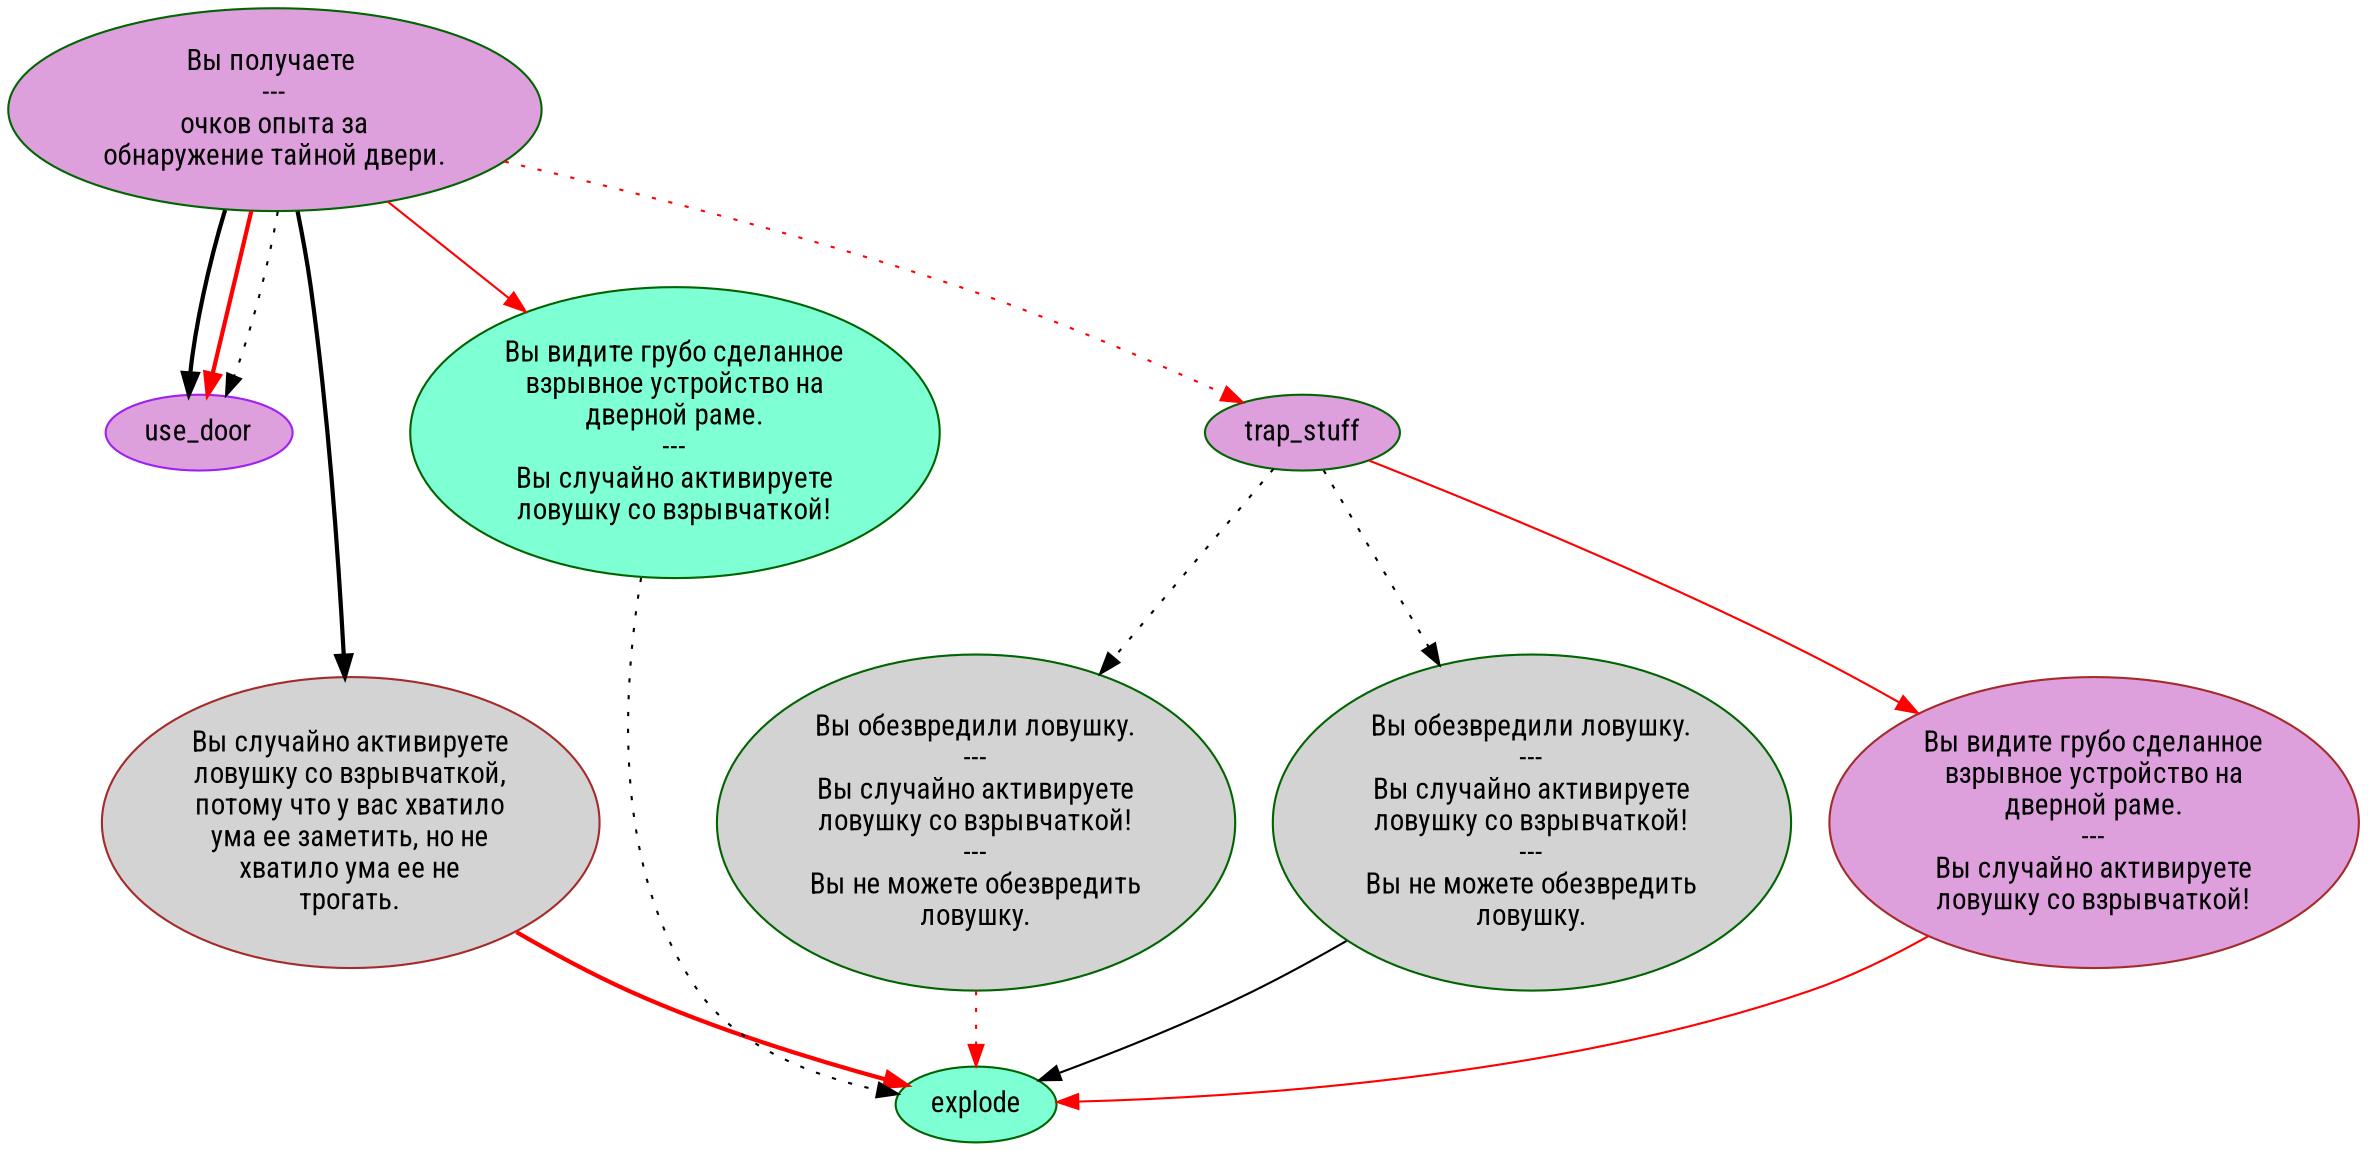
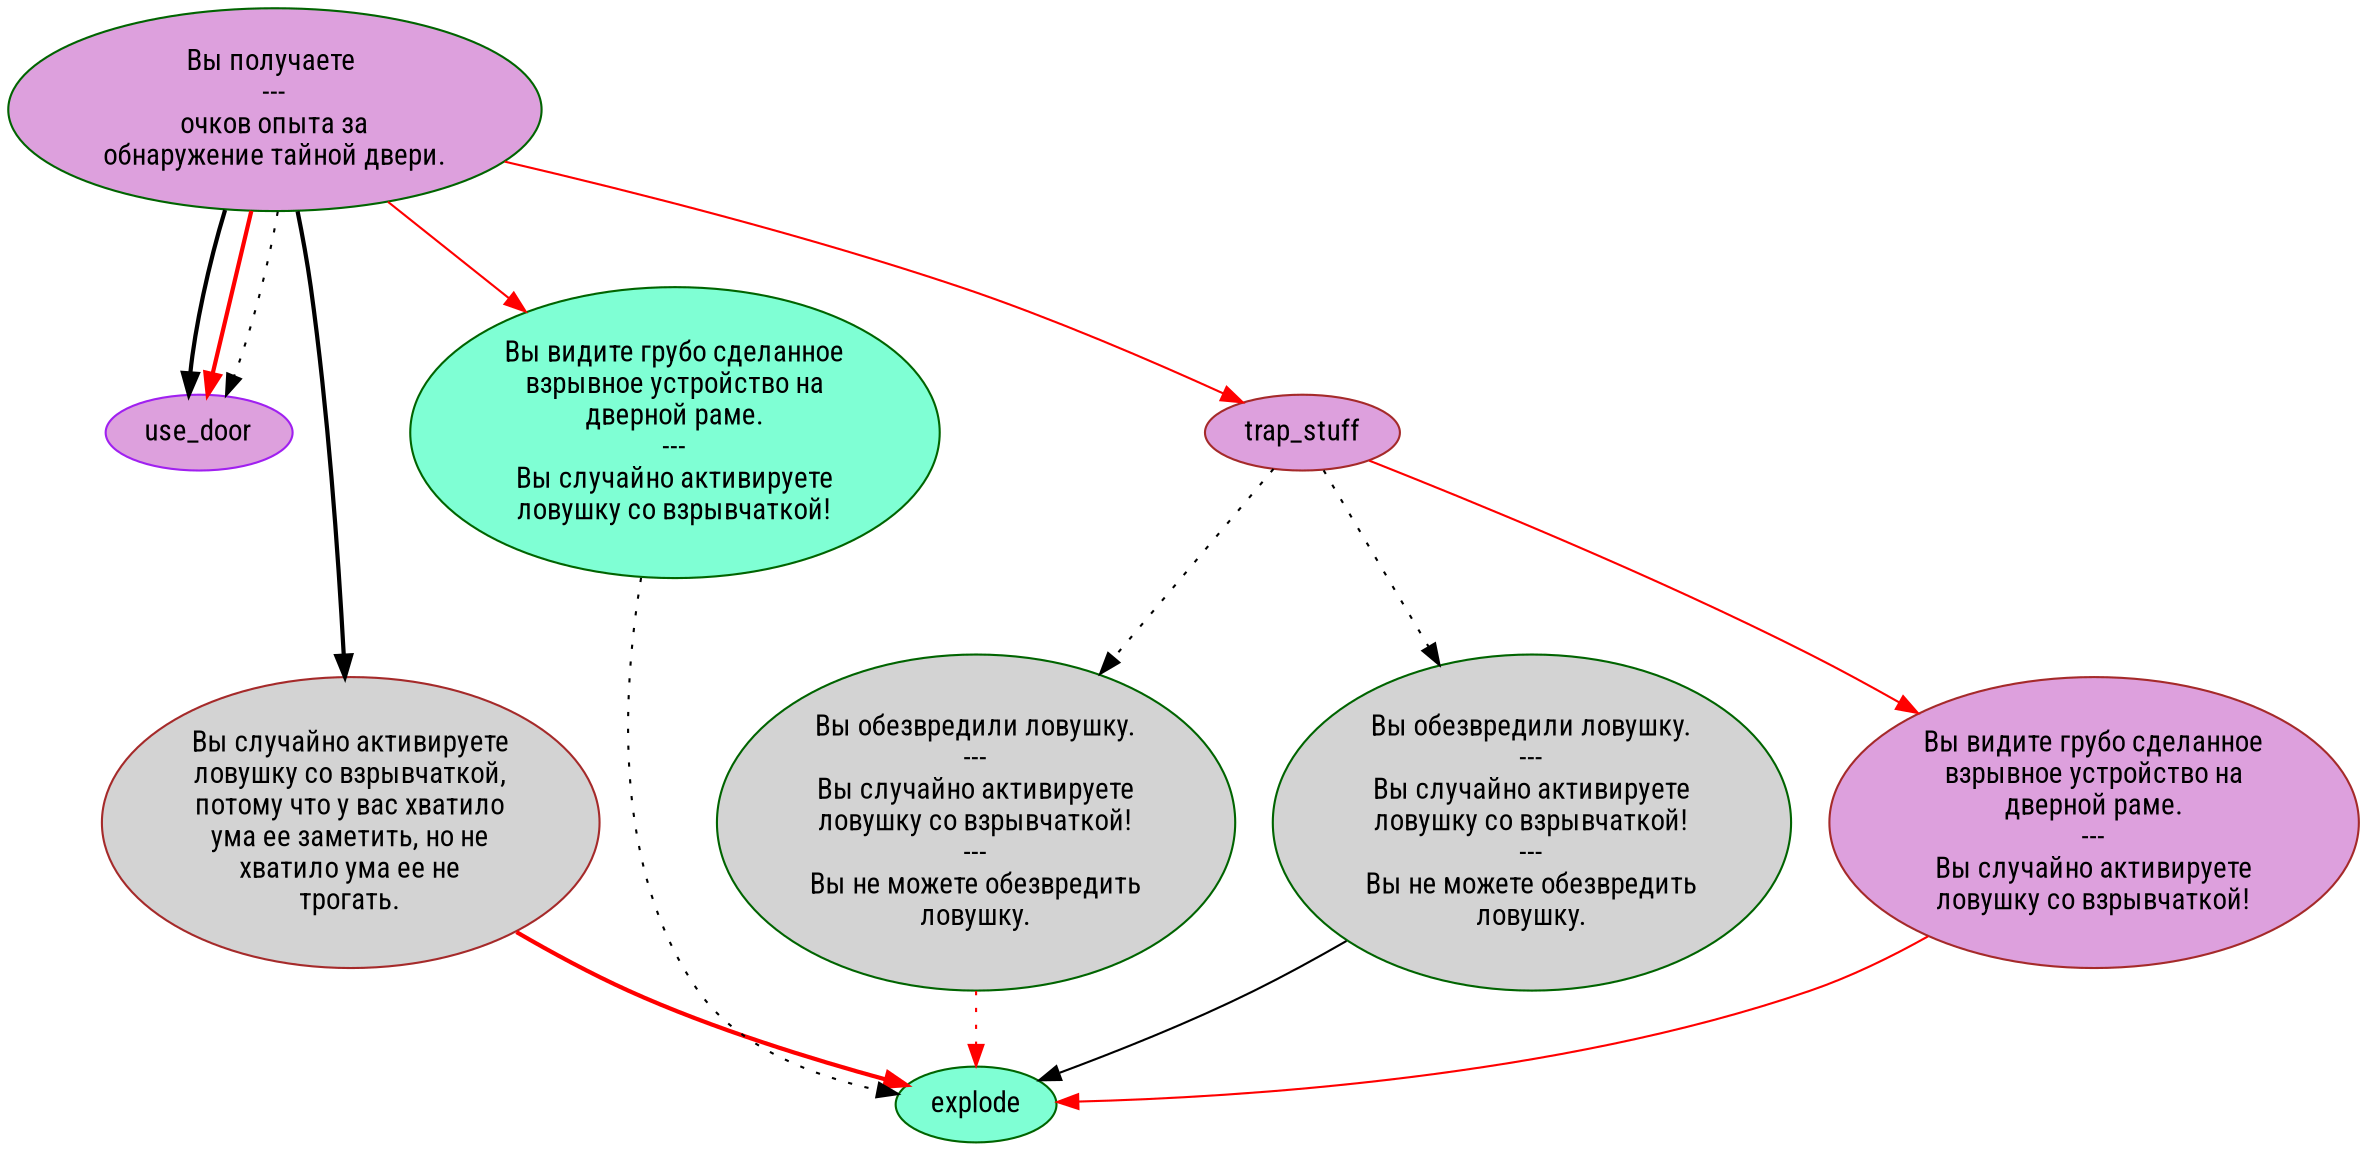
edge "Вы получаете --- очков опыта за обнаружение тайной двери." -> "trap_stuff": style dotted -> solid
node "trap_stuff": color darkgreen -> brown
